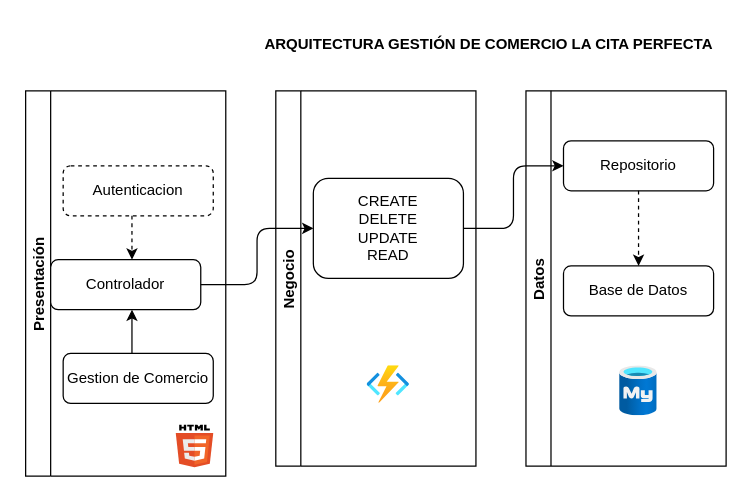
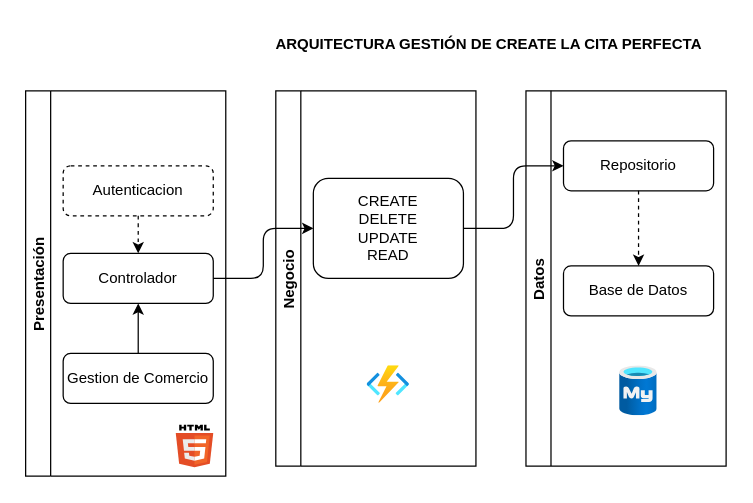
node "ARQUITECTURA GESTIÓN DE COMERCIO LA CITA PERFECTA": label "ARQUITECTURA GESTIÓN DE COMERCIO LA CITA PERFECTA" -> "ARQUITECTURA GESTIÓN DE CREATE LA CITA PERFECTA"
node "Controlador": moved (126, 284) -> (138, 278)
